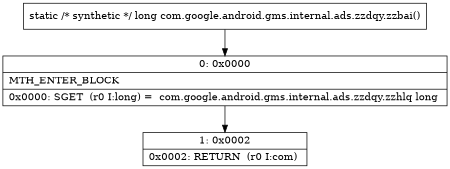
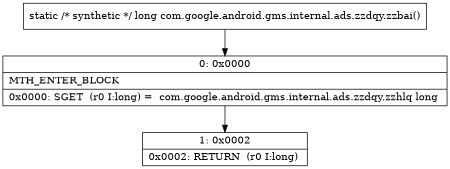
node "1: 0x0002": text "0x0002: RETURN  (r0 I:com)" -> "0x0002: RETURN  (r0 I:long)"
